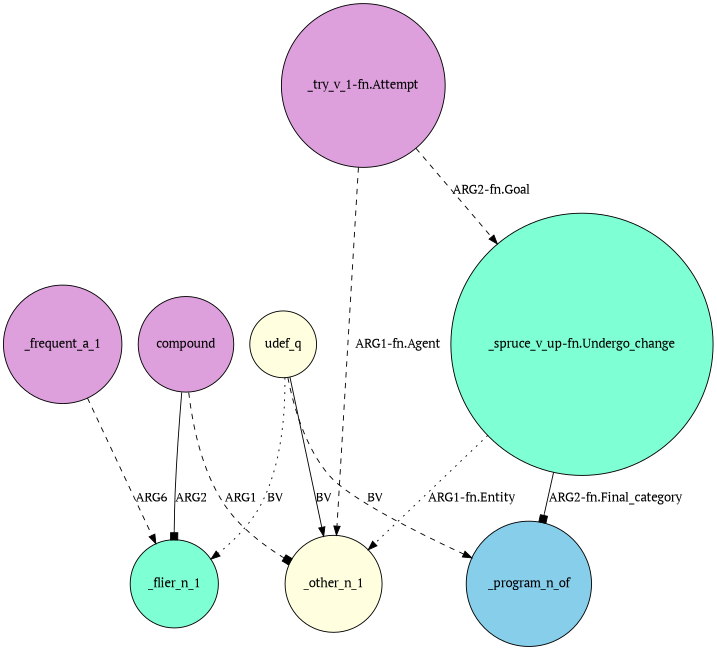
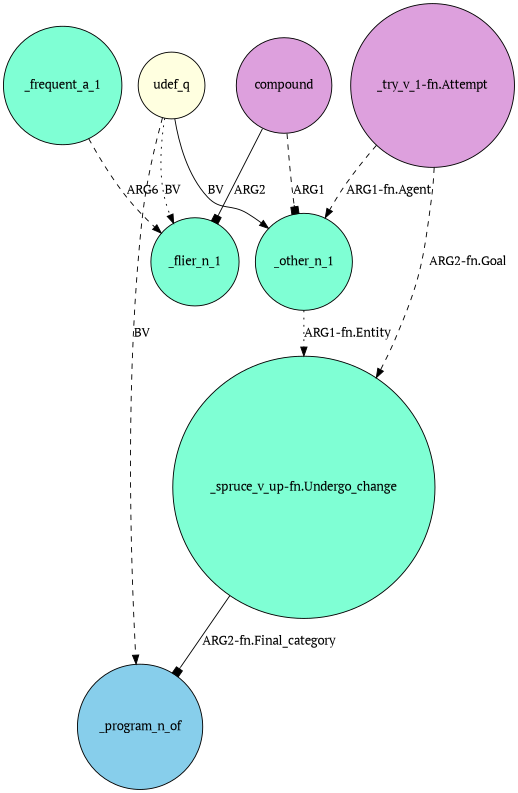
node "_frequent_a_1": fillcolor plum -> aquamarine
edge "_spruce_v_up-fn.Undergo_change" -> "_other_n_1": reversed
node "_other_n_1": fillcolor lightyellow -> aquamarine
